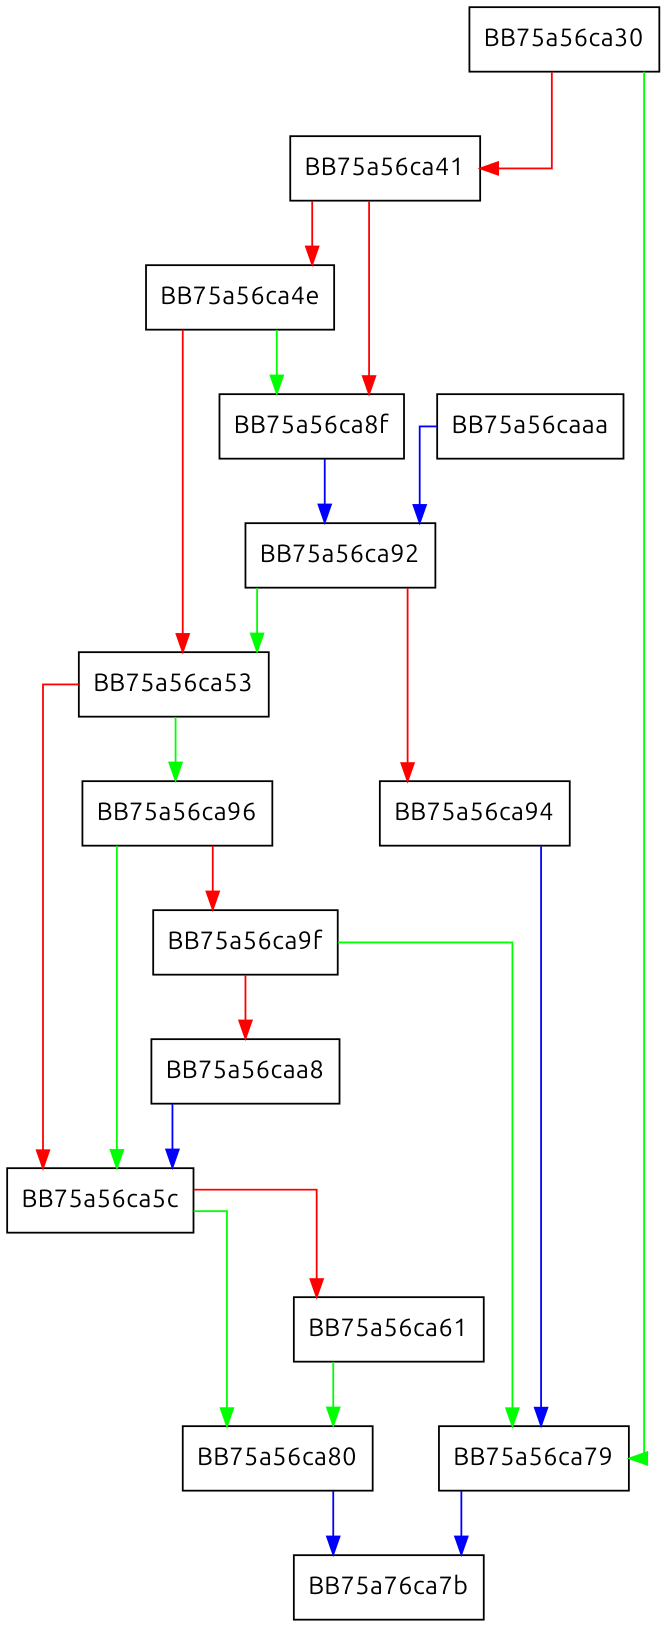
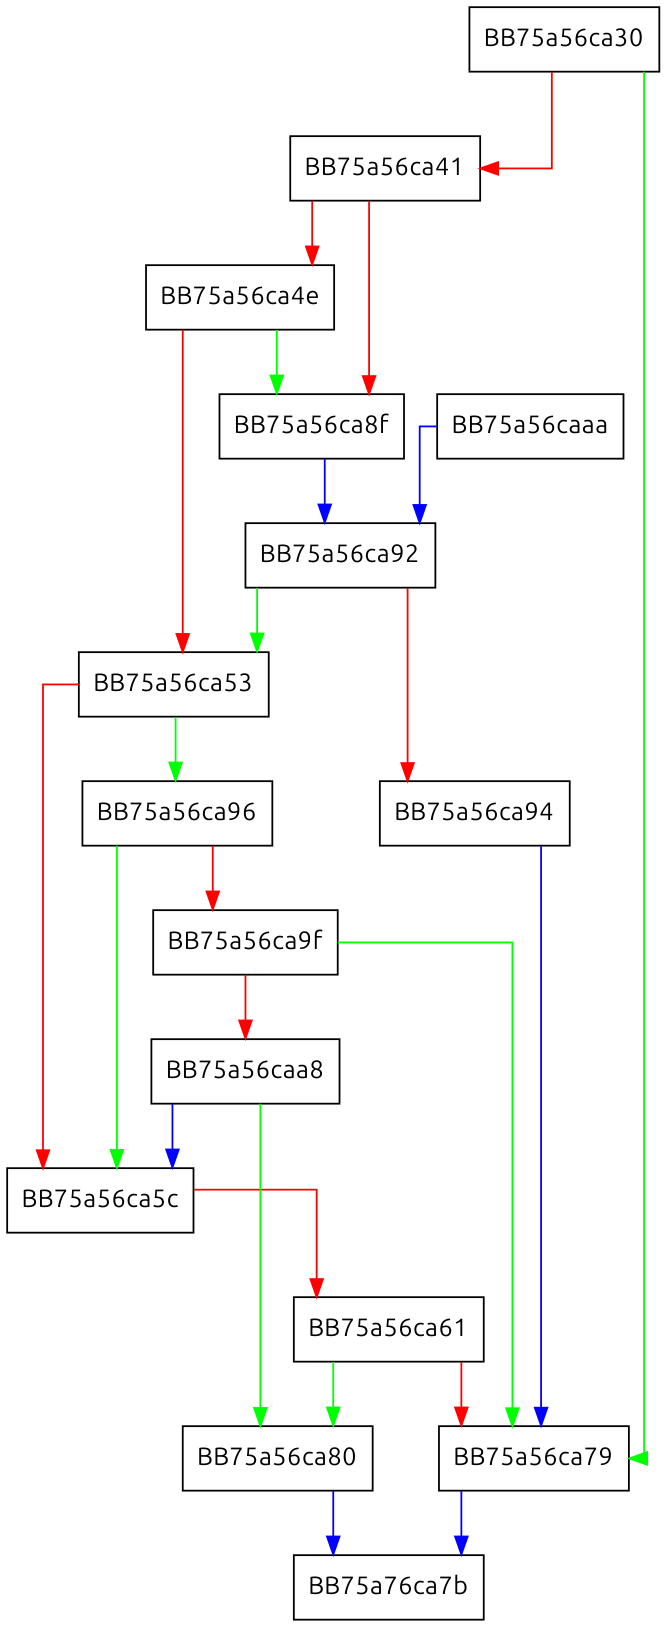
edge "BB75a56ca5c" -> "BB75a56ca80": now "BB75a56caa8" -> "BB75a56ca80"
edge "BB75a56ca61" -> "BB75a56ca79": added
